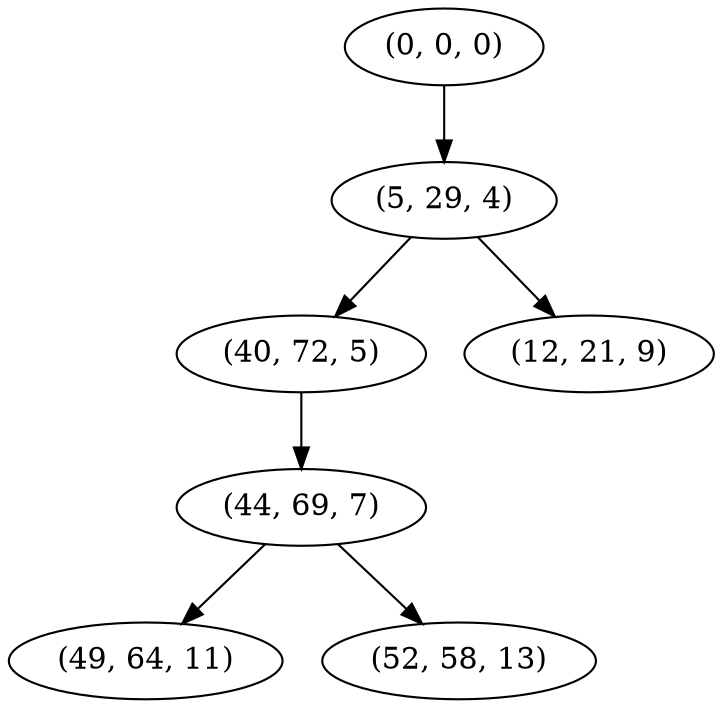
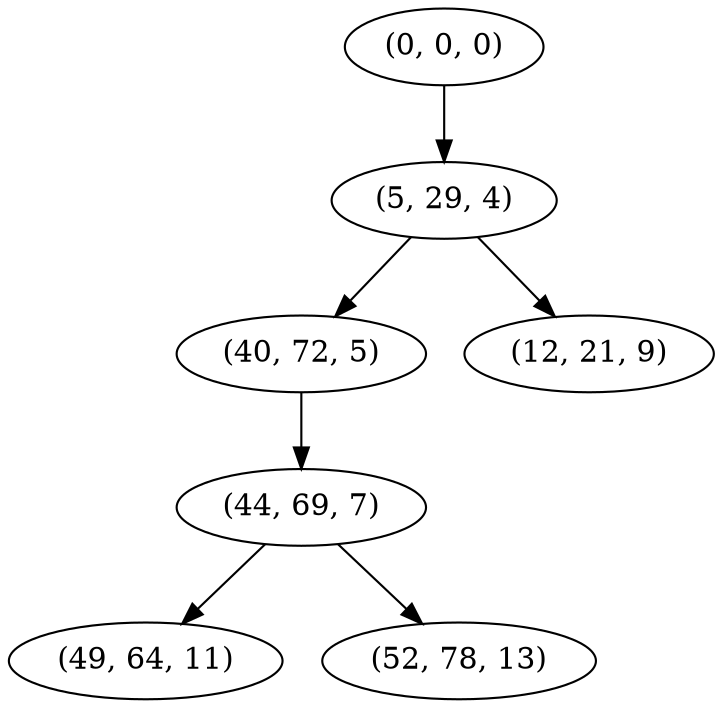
node "(52, 58, 13)": label "(52, 58, 13)" -> "(52, 78, 13)"
